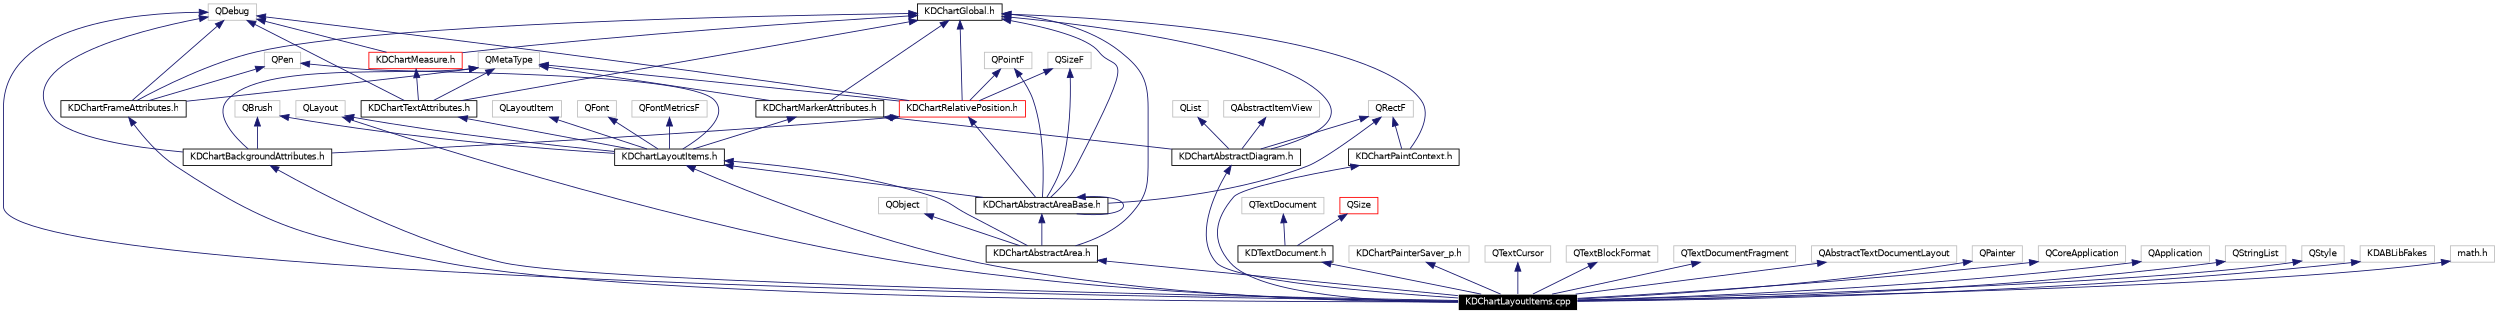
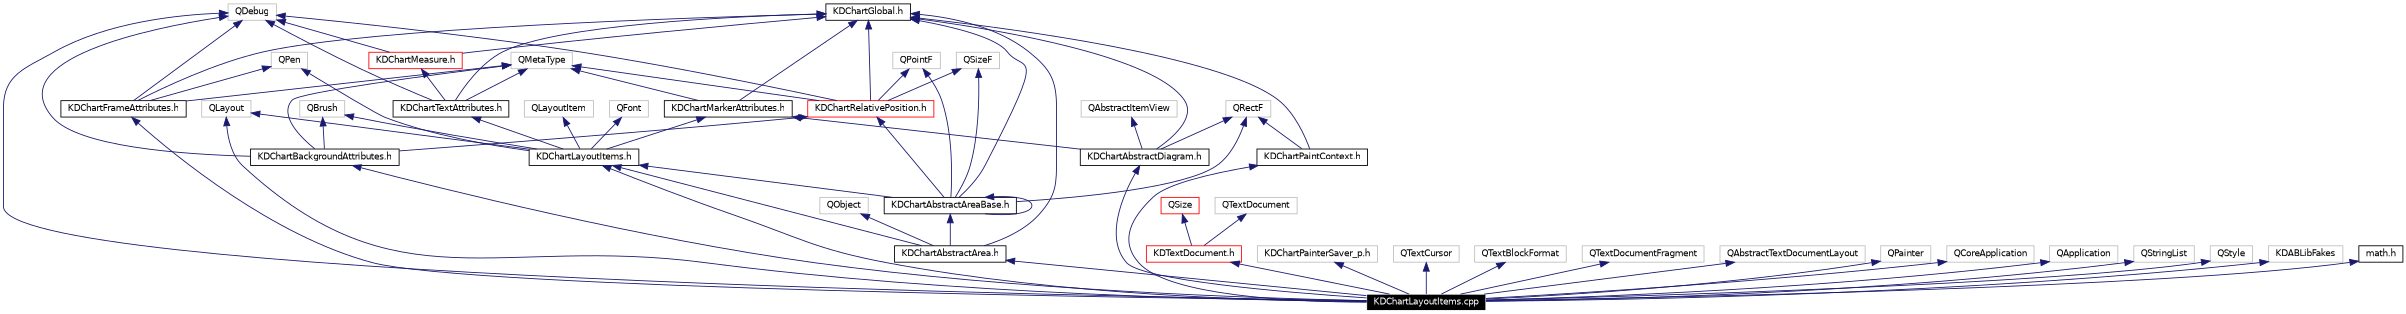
node "QFontMetricsF": removed
node "QList": removed
node "KDTextDocument.h": color black -> red
node "math.h": color grey75 -> black
